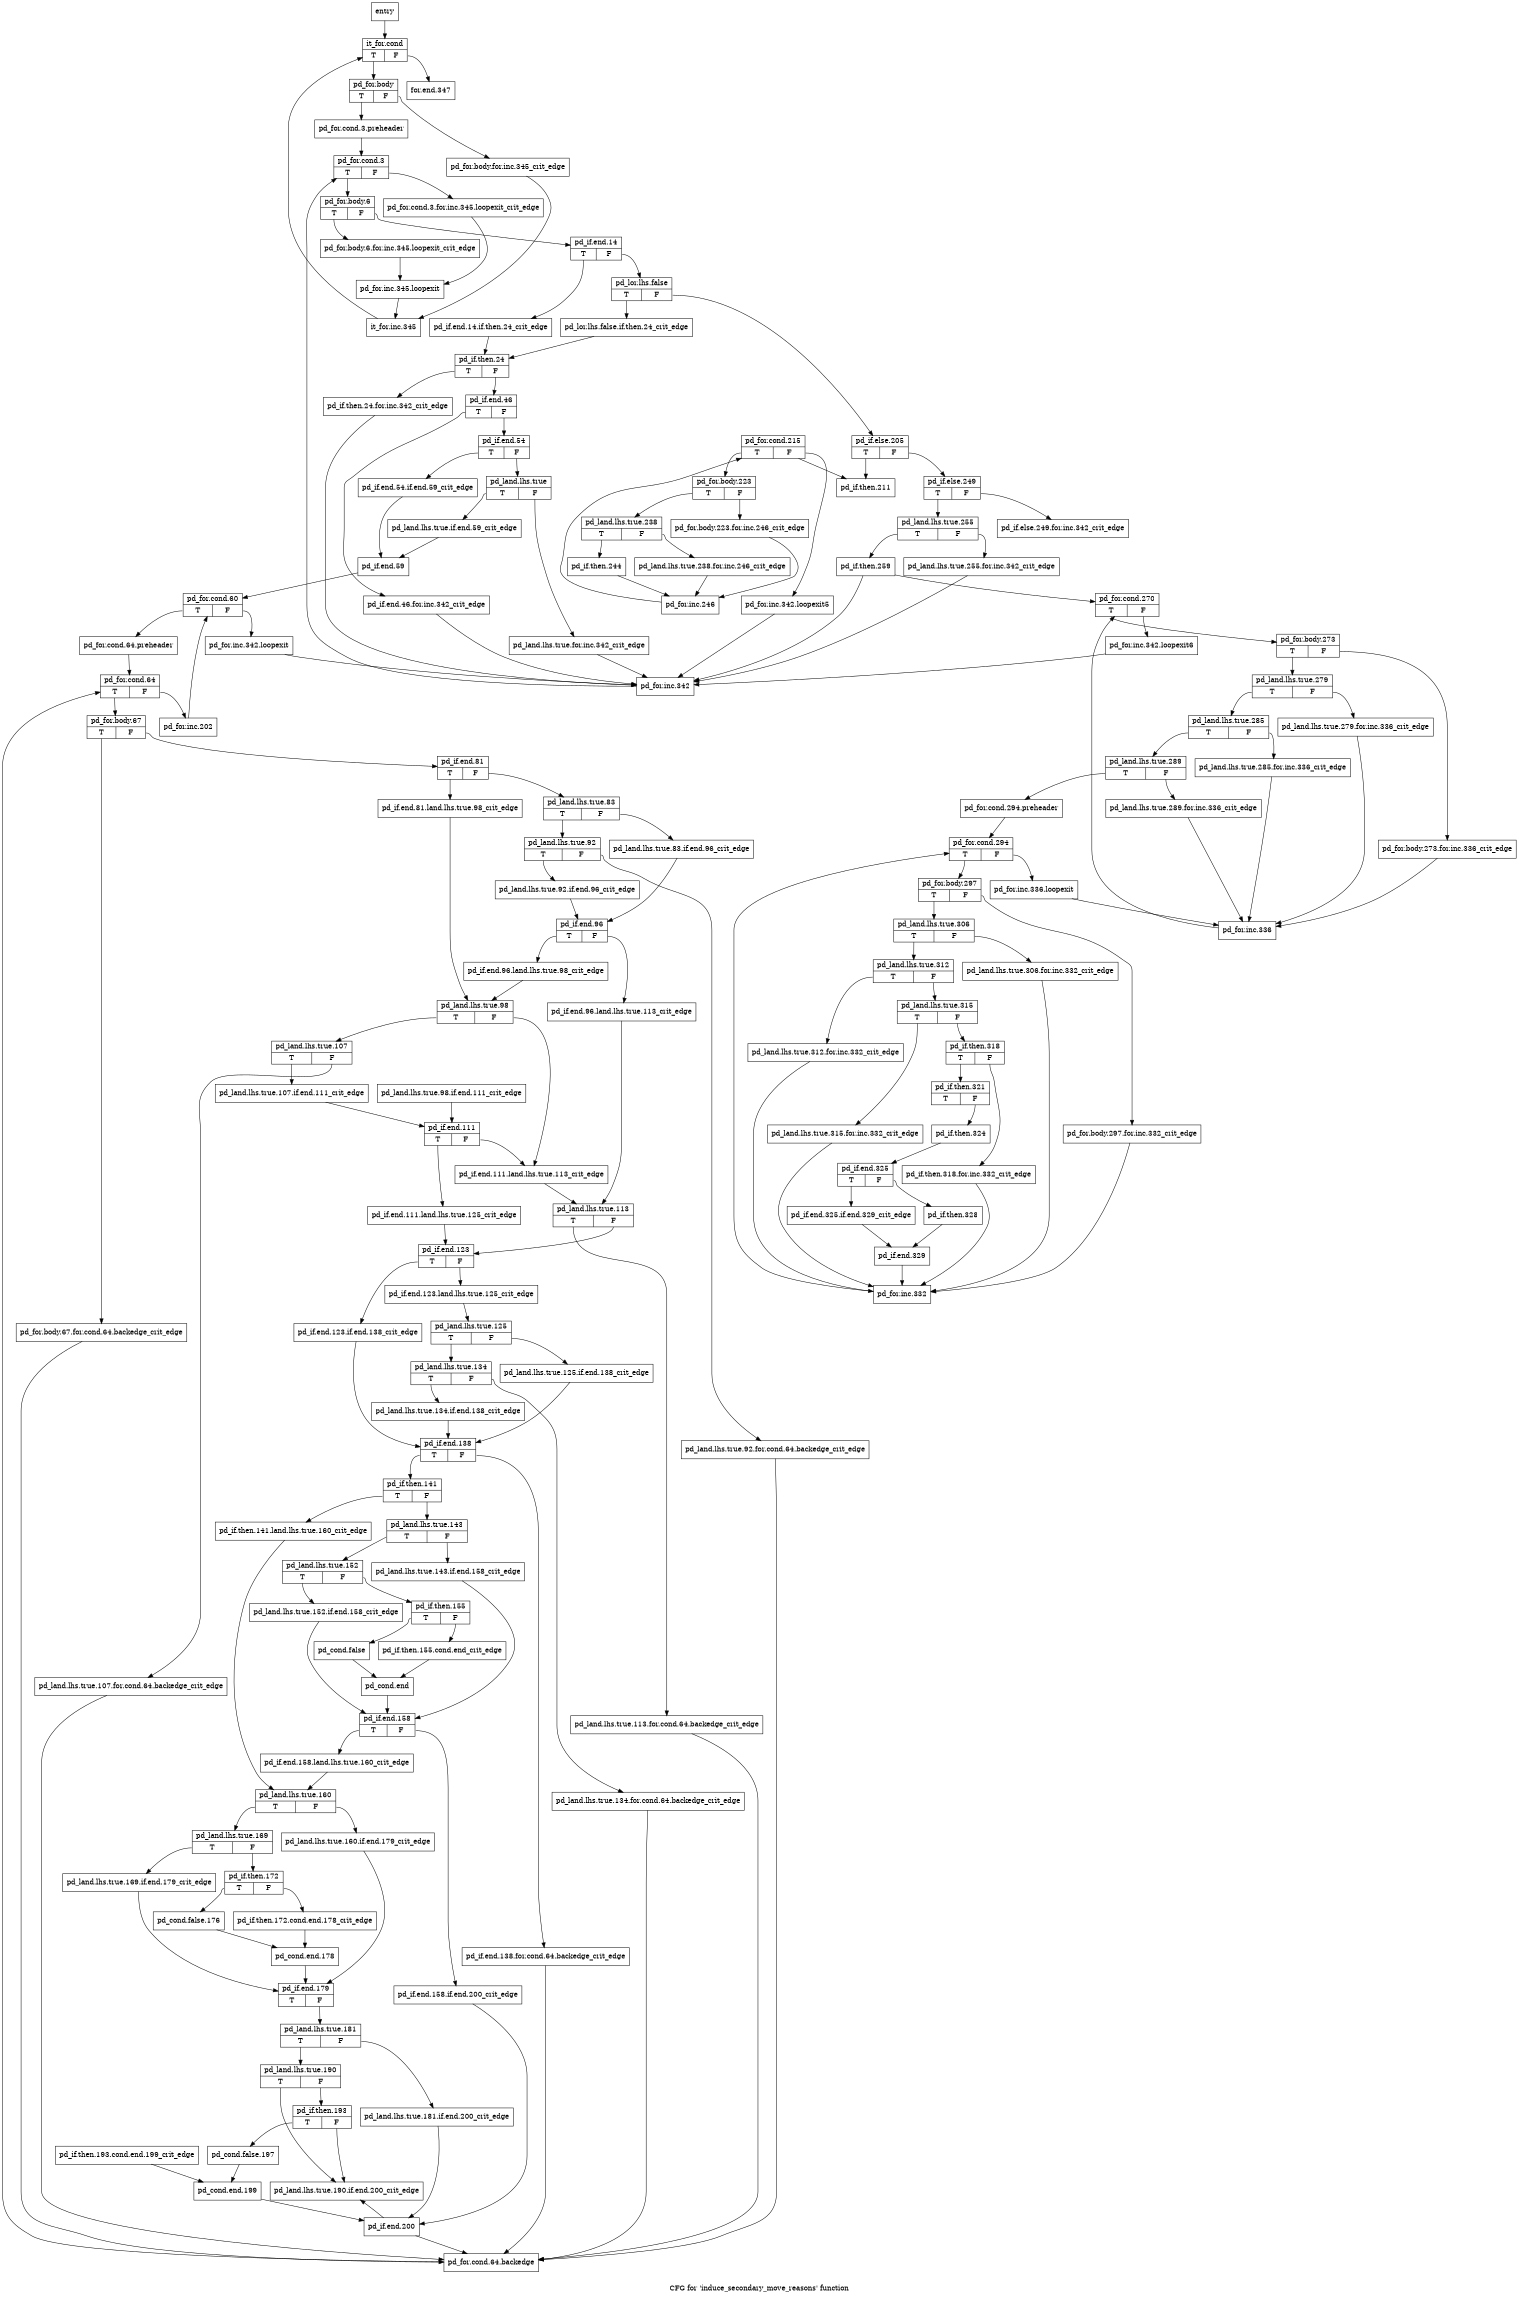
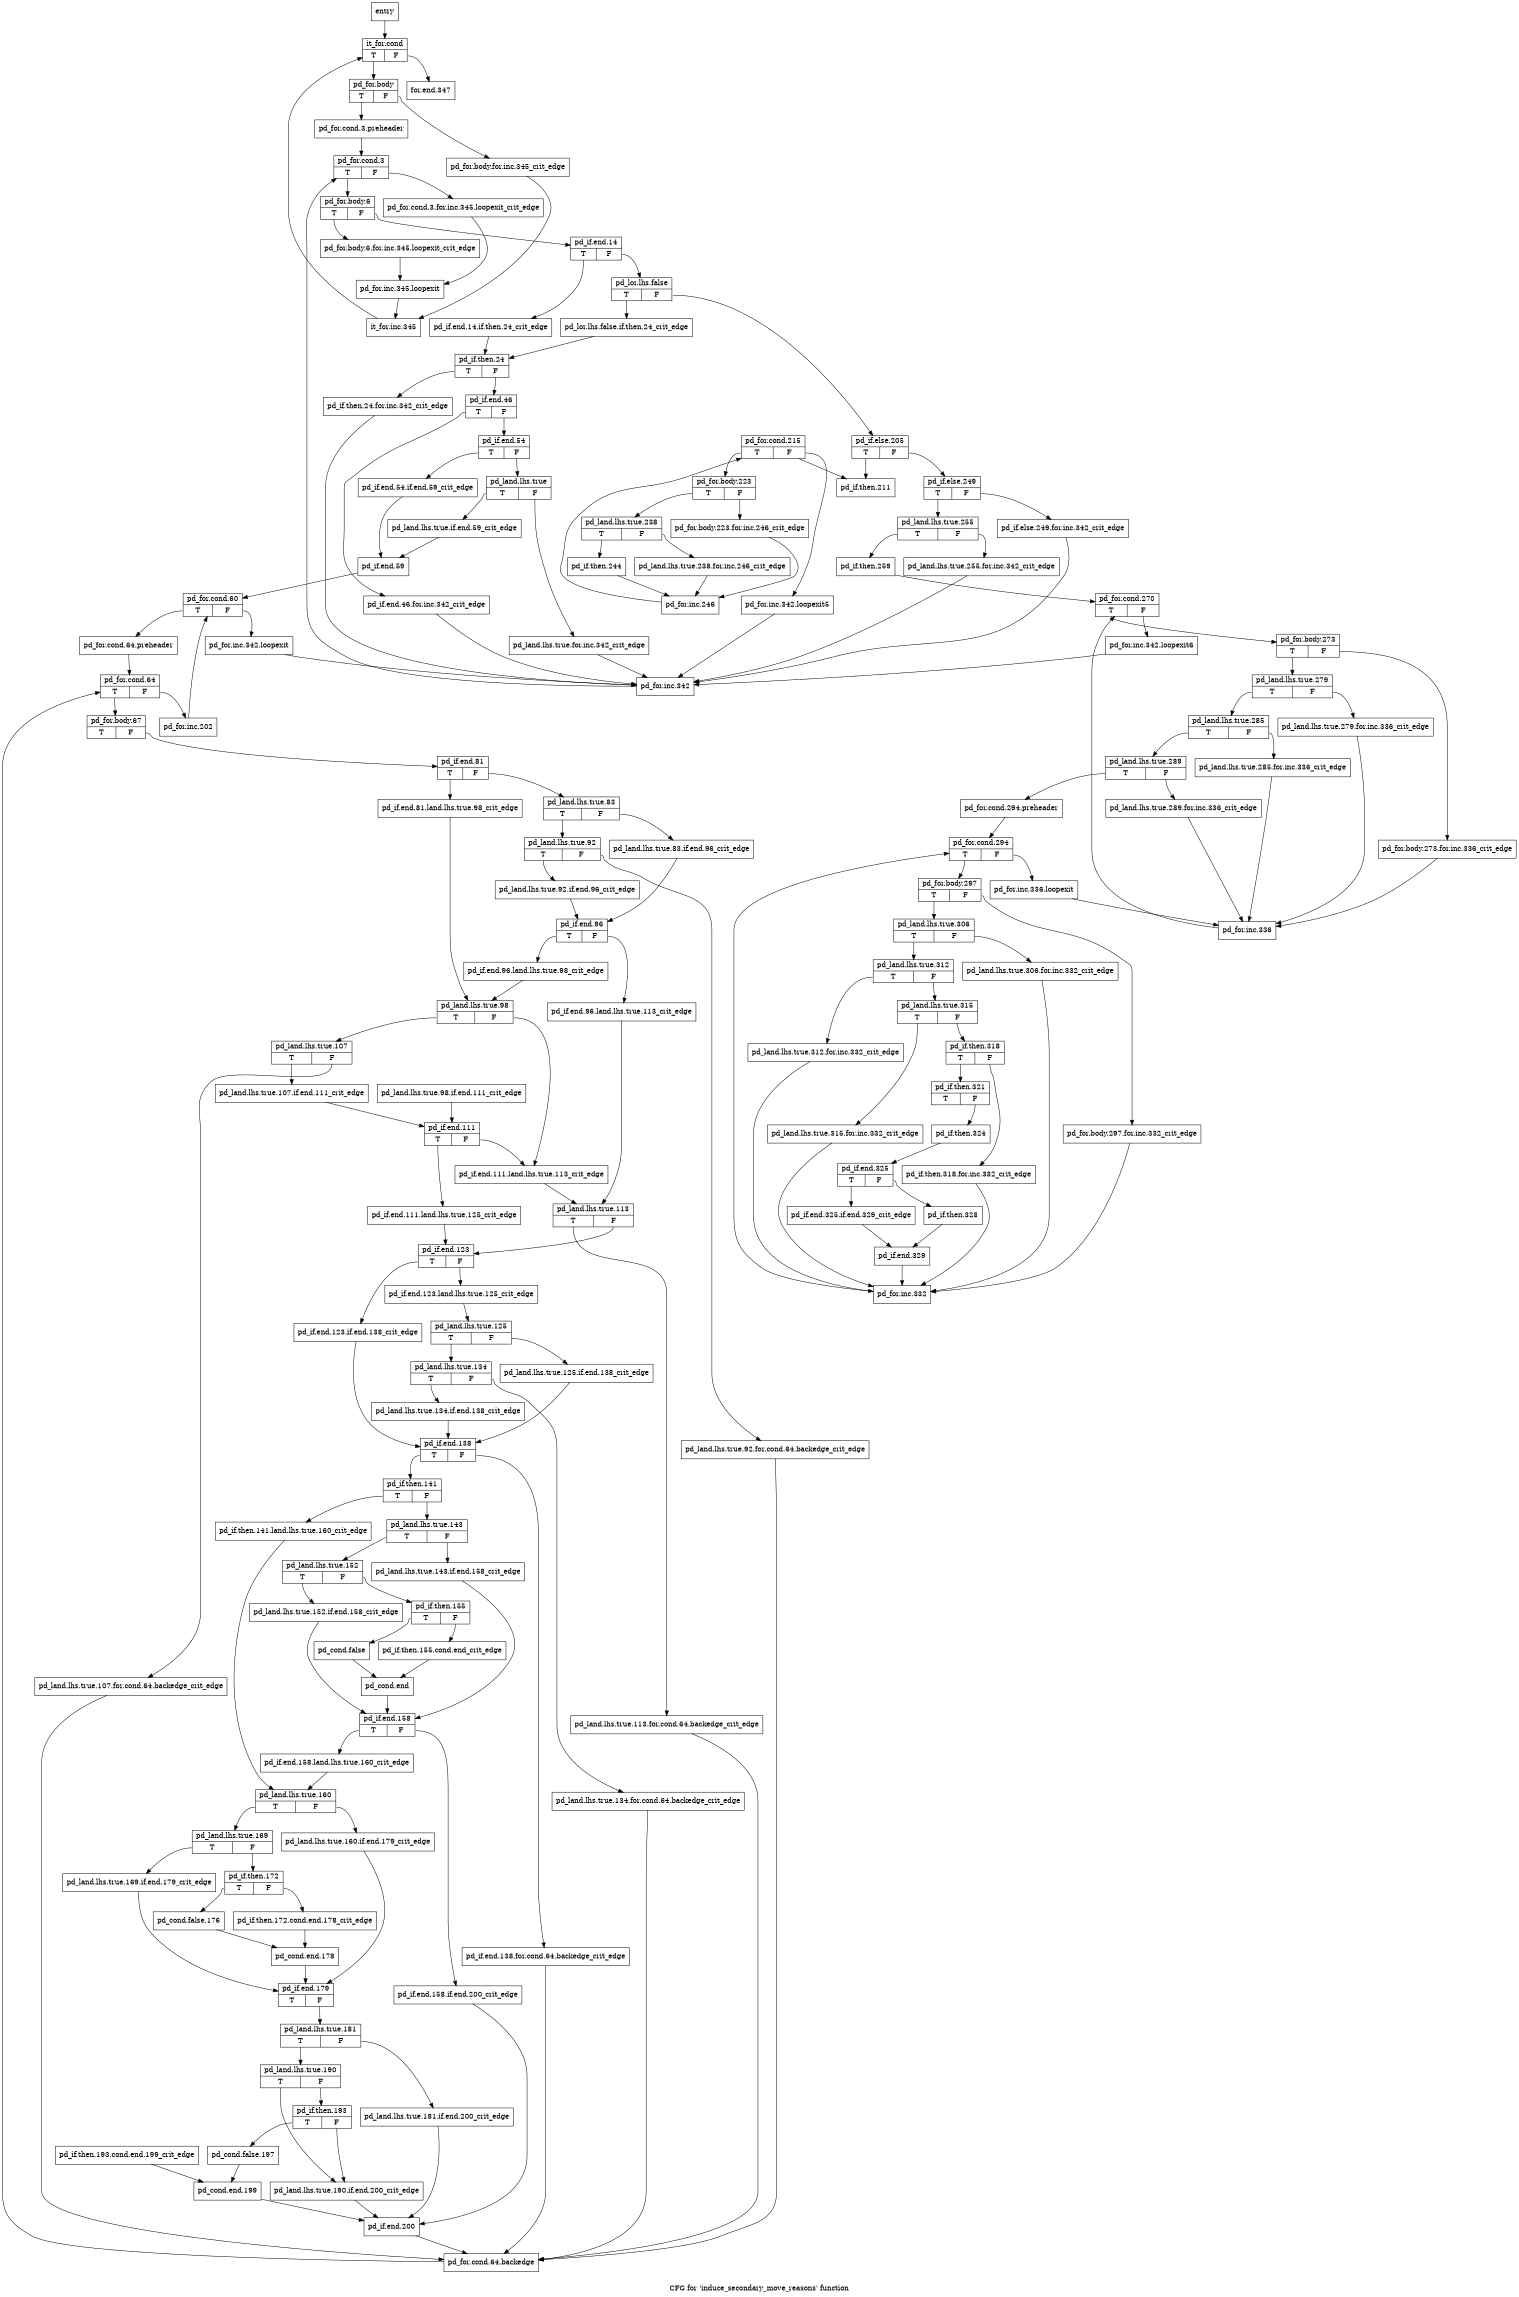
edge "pd_if.then.259" -> "pd_for.inc.342": now "pd_if.else.249.for.inc.342_crit_edge" -> "pd_for.inc.342"
node "pd_for.body.67.for.cond.64.backedge_crit_edge": removed
edge "pd_if.end.200" -> "pd_land.lhs.true.190.if.end.200_crit_edge": reversed
